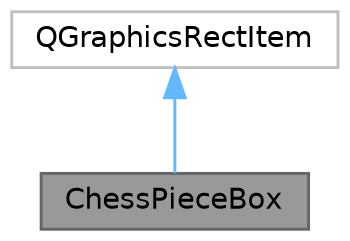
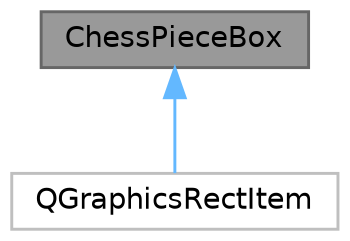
edge "ChessPieceBox" -> "QGraphicsRectItem": reversed
